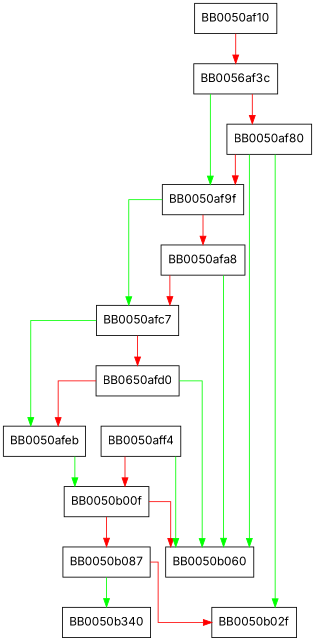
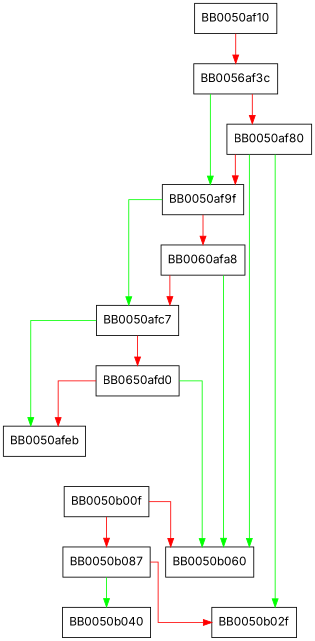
node "BB0050afa8": label "BB0050afa8" -> "BB0060afa8"
node "BB0050aff4": removed
edge "BB0050afeb" -> "BB0050b00f": removed
node "BB0050b340": label "BB0050b340" -> "BB0050b040"
